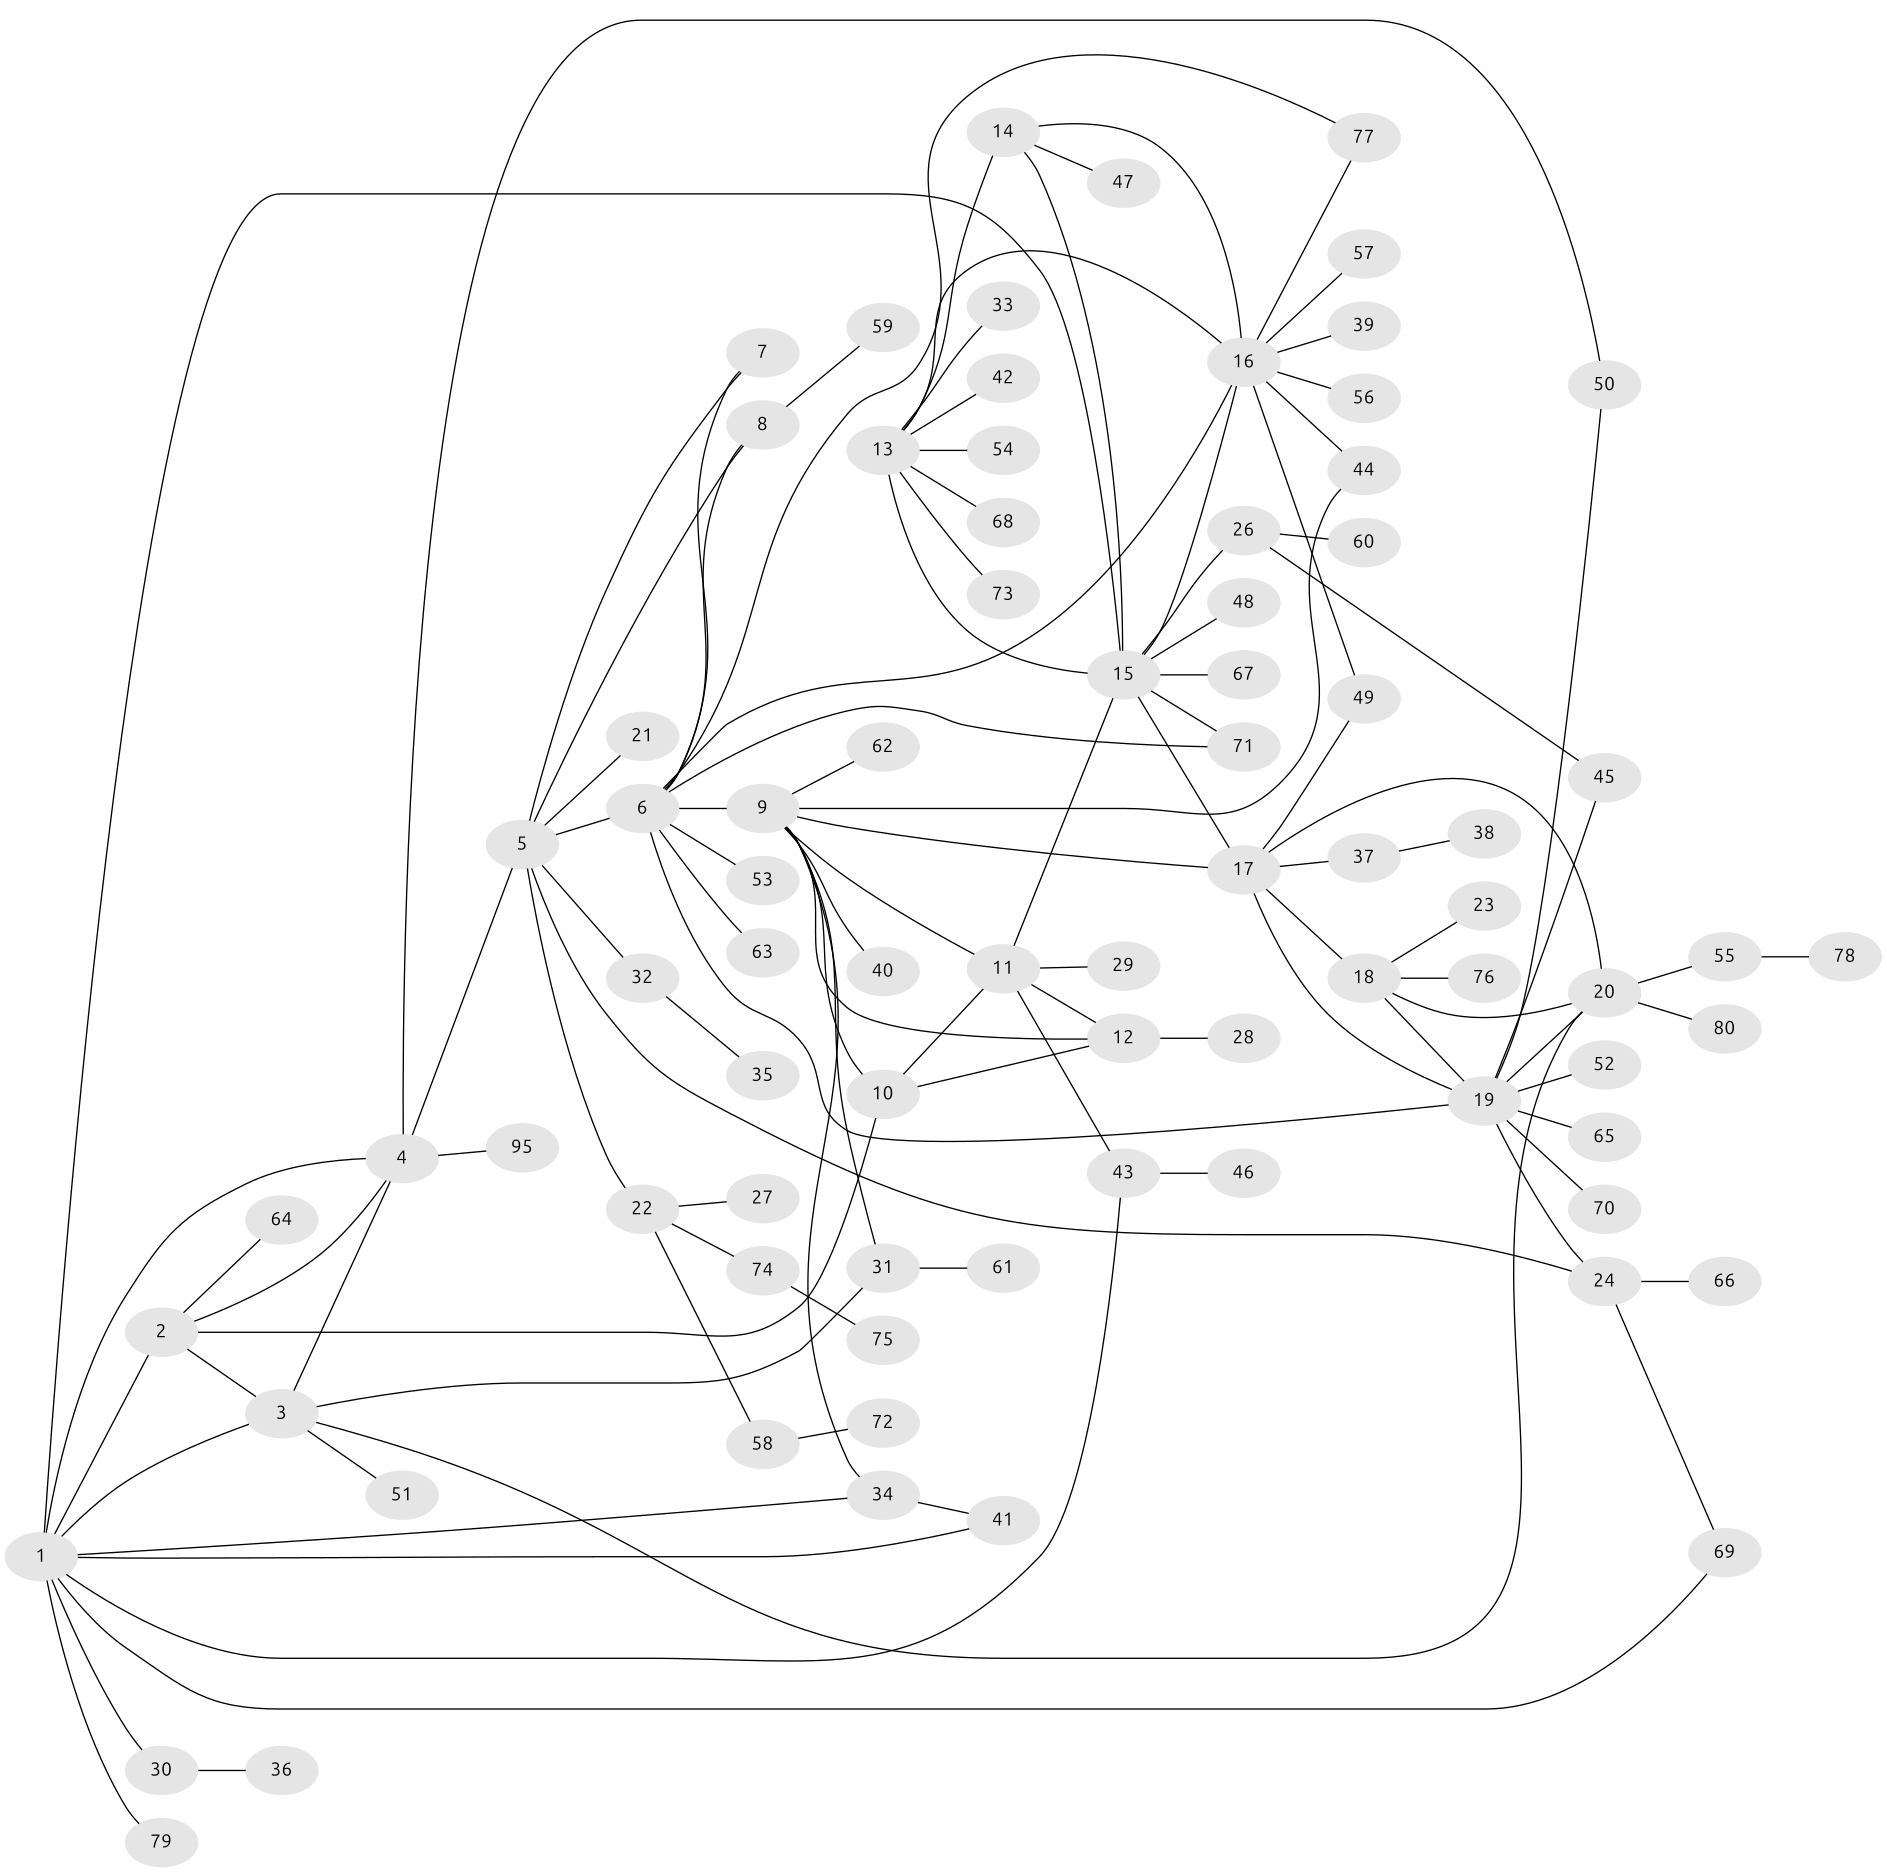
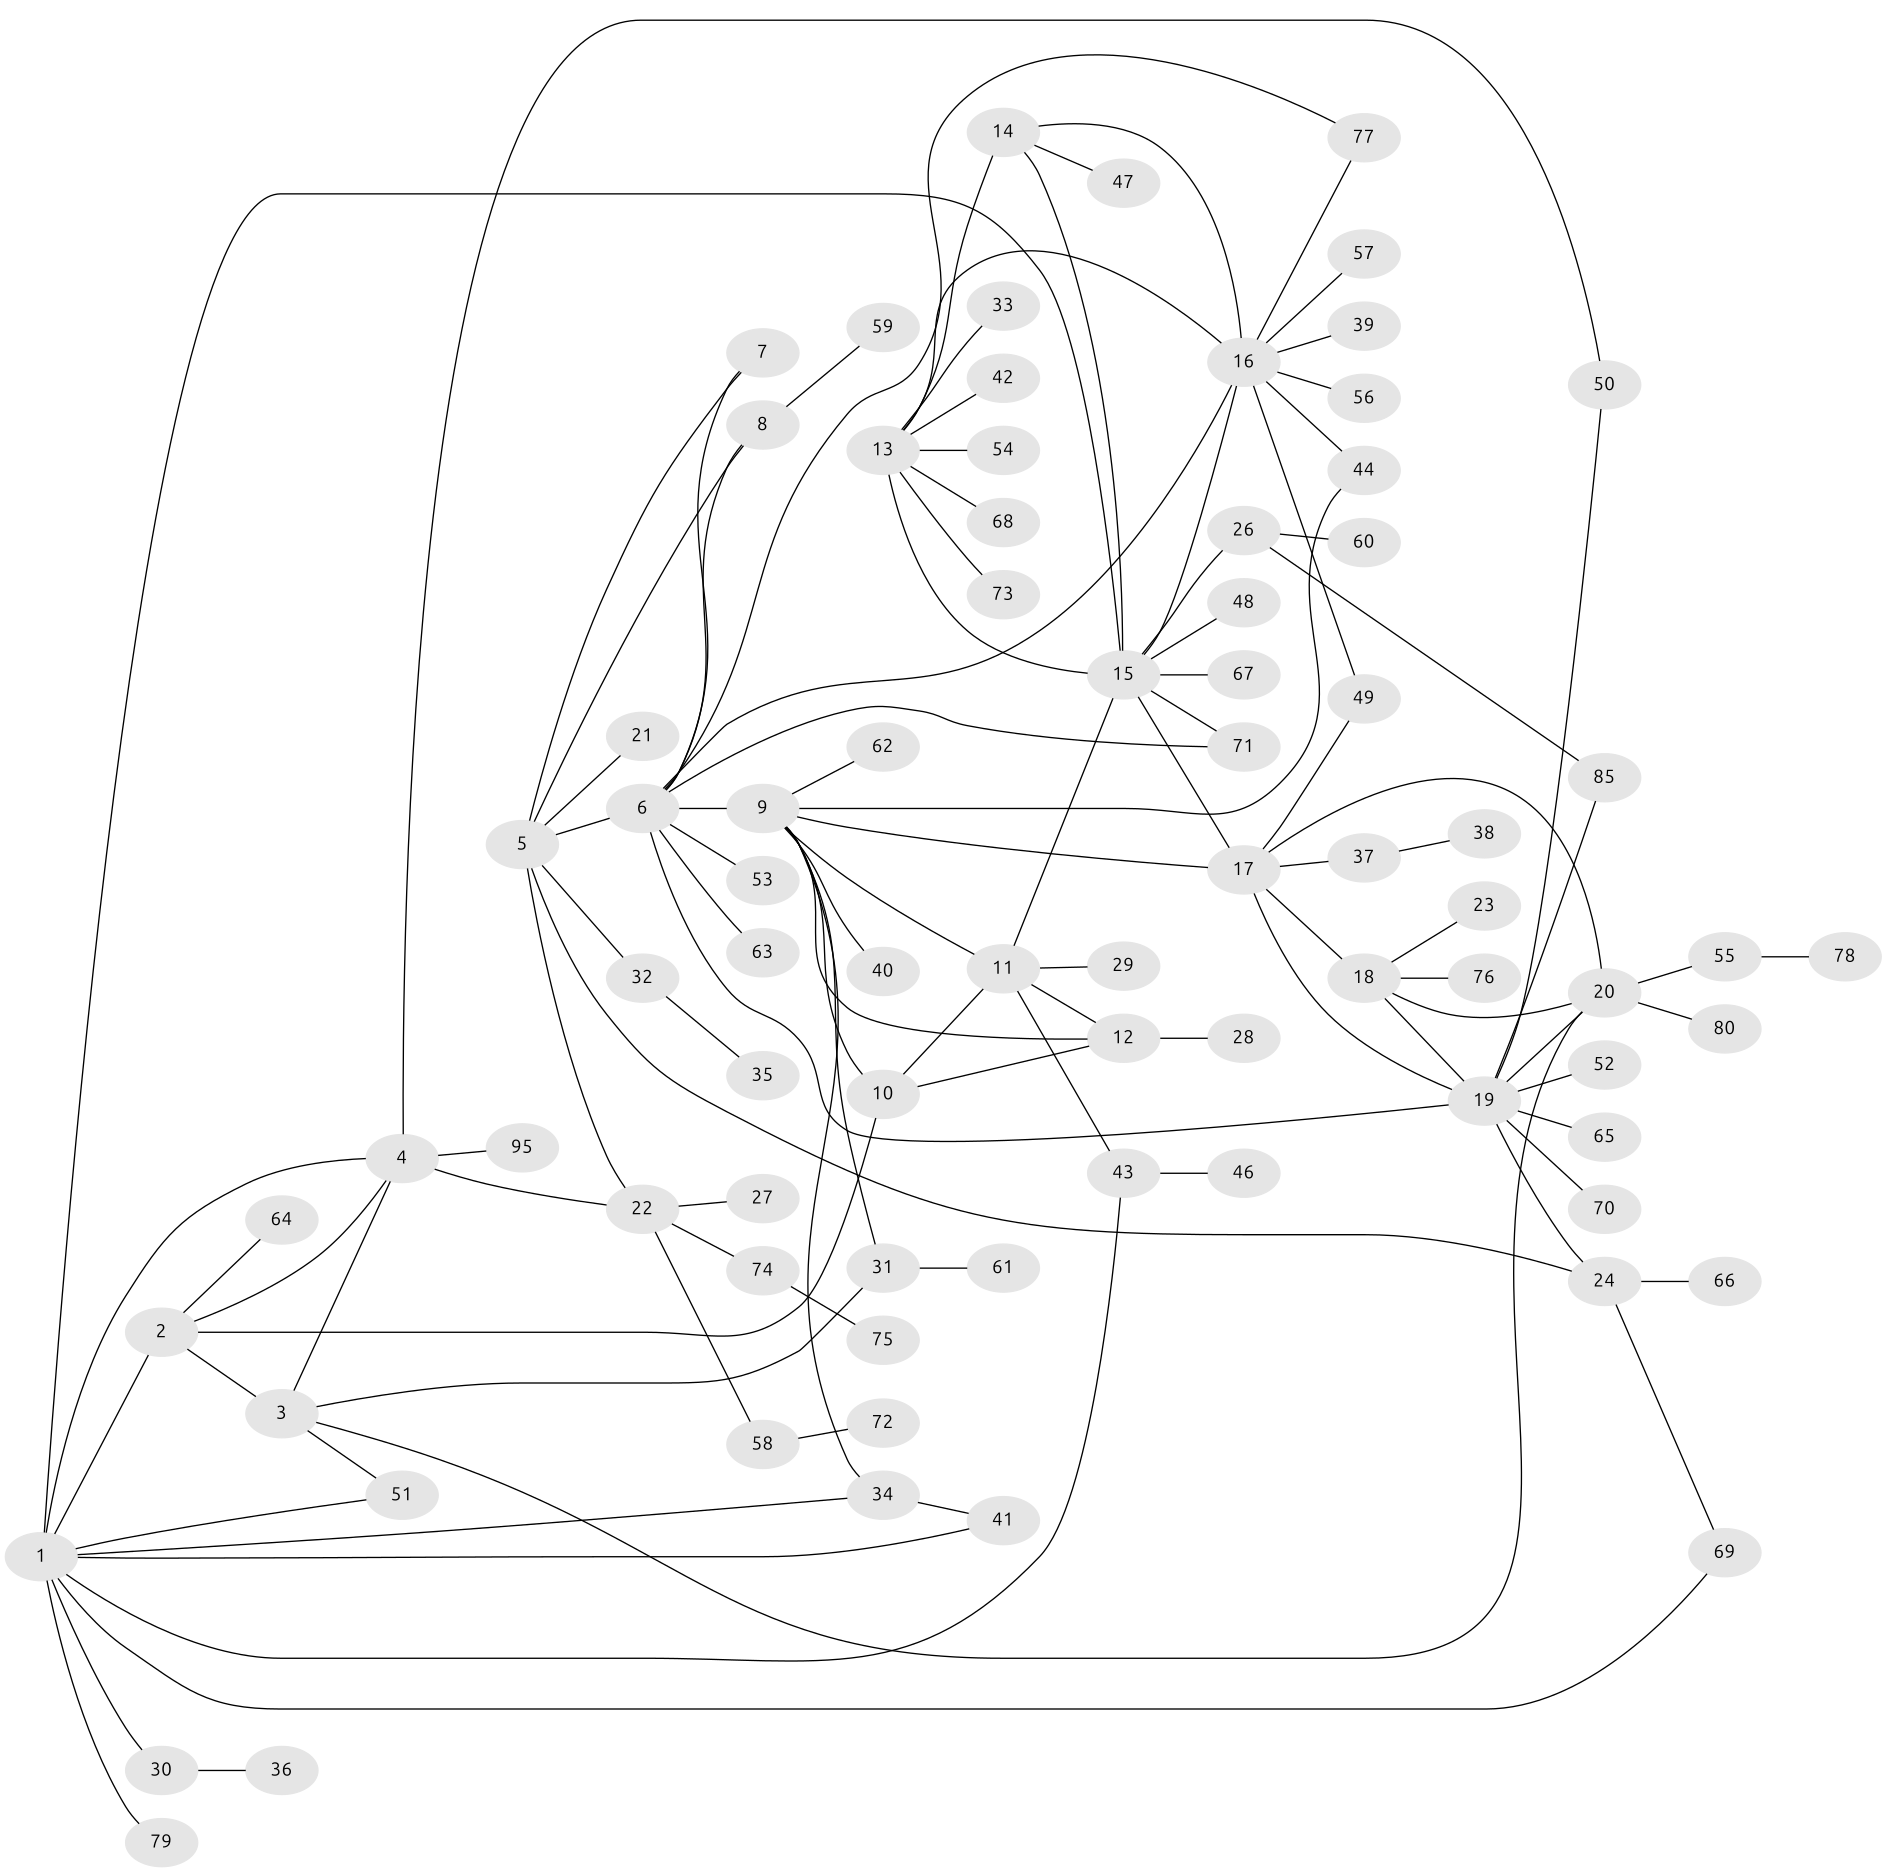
node "45": label "45" -> "85"
edge "5" -- "4": now "22" -- "4"
edge "3" -- "1": now "51" -- "1"
